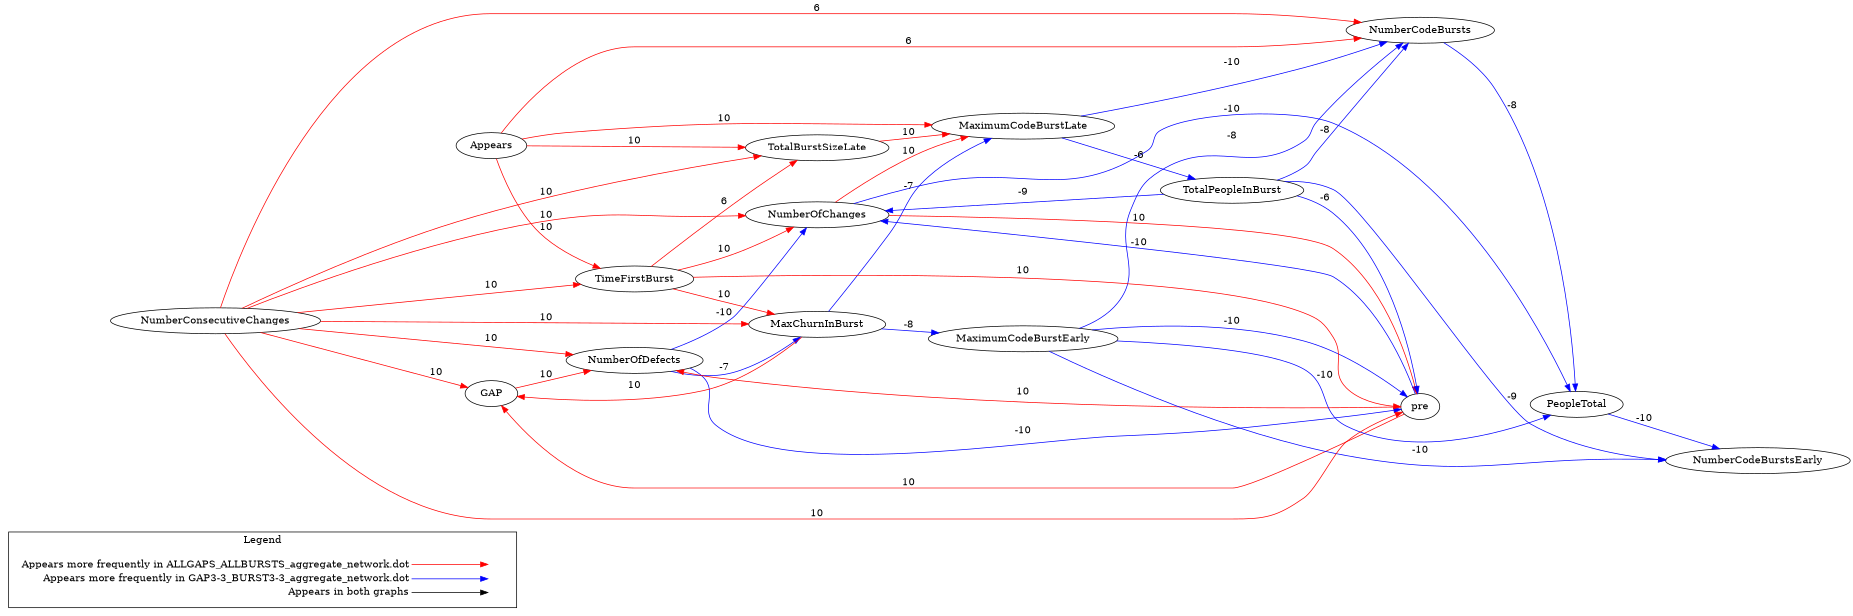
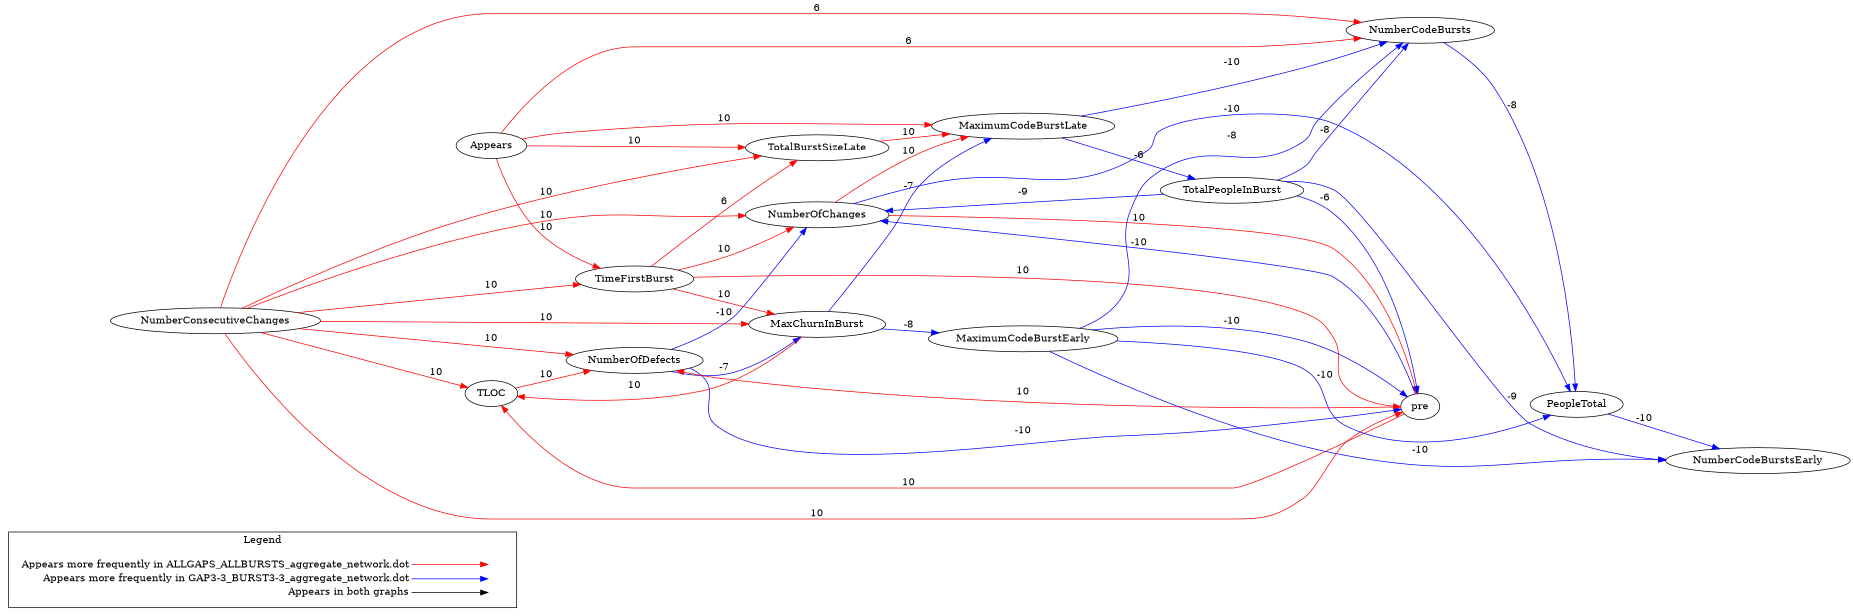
node "GAP": label "GAP" -> "TLOC"
